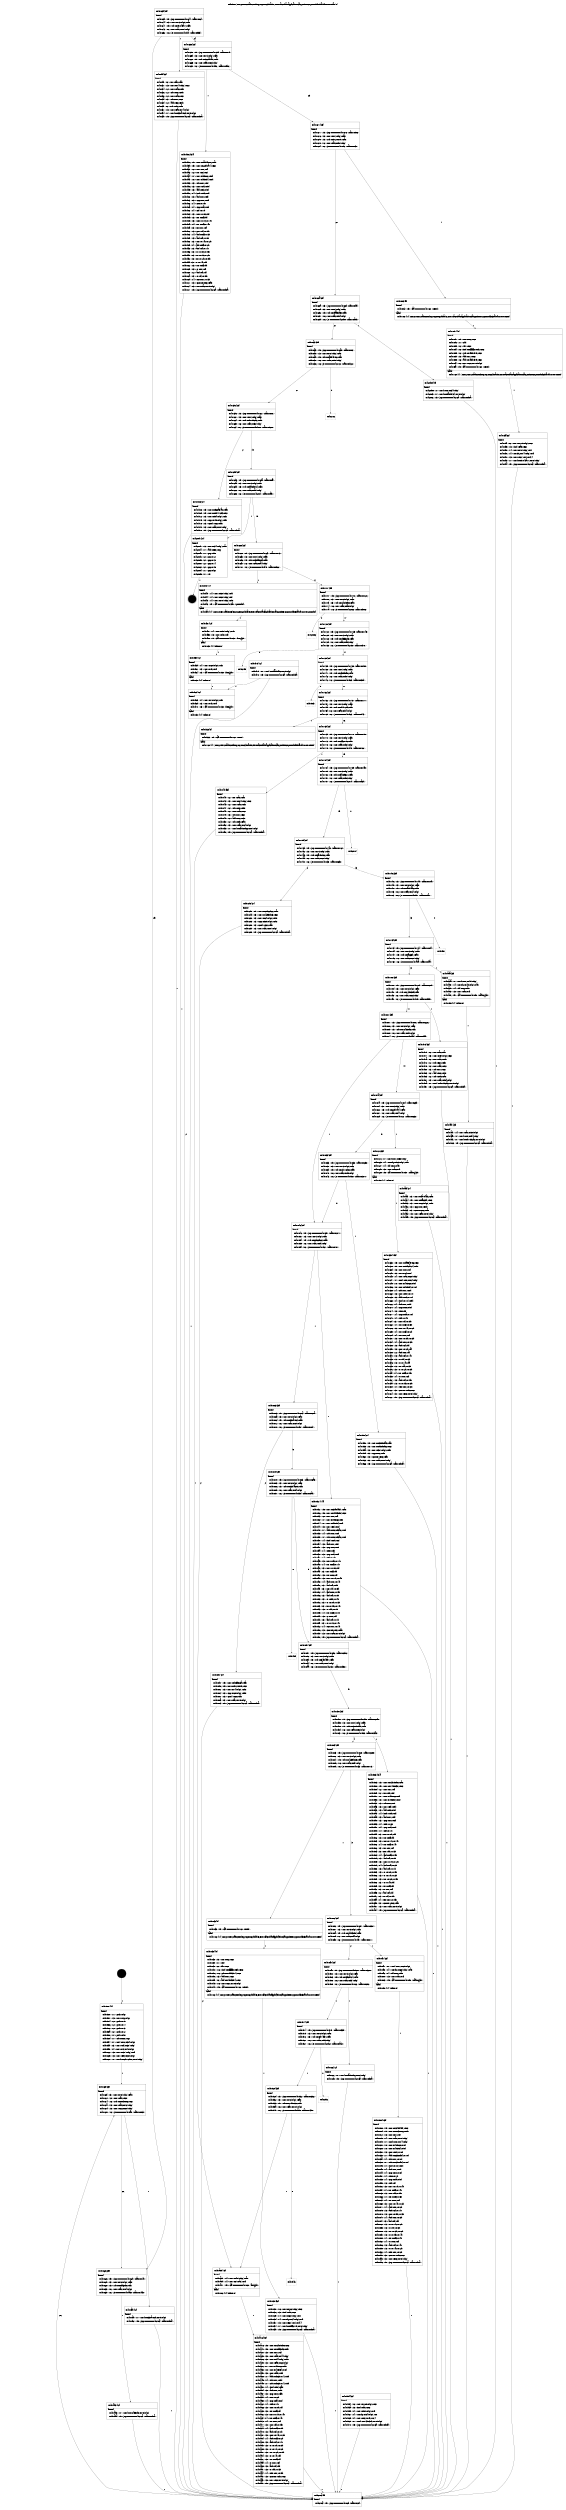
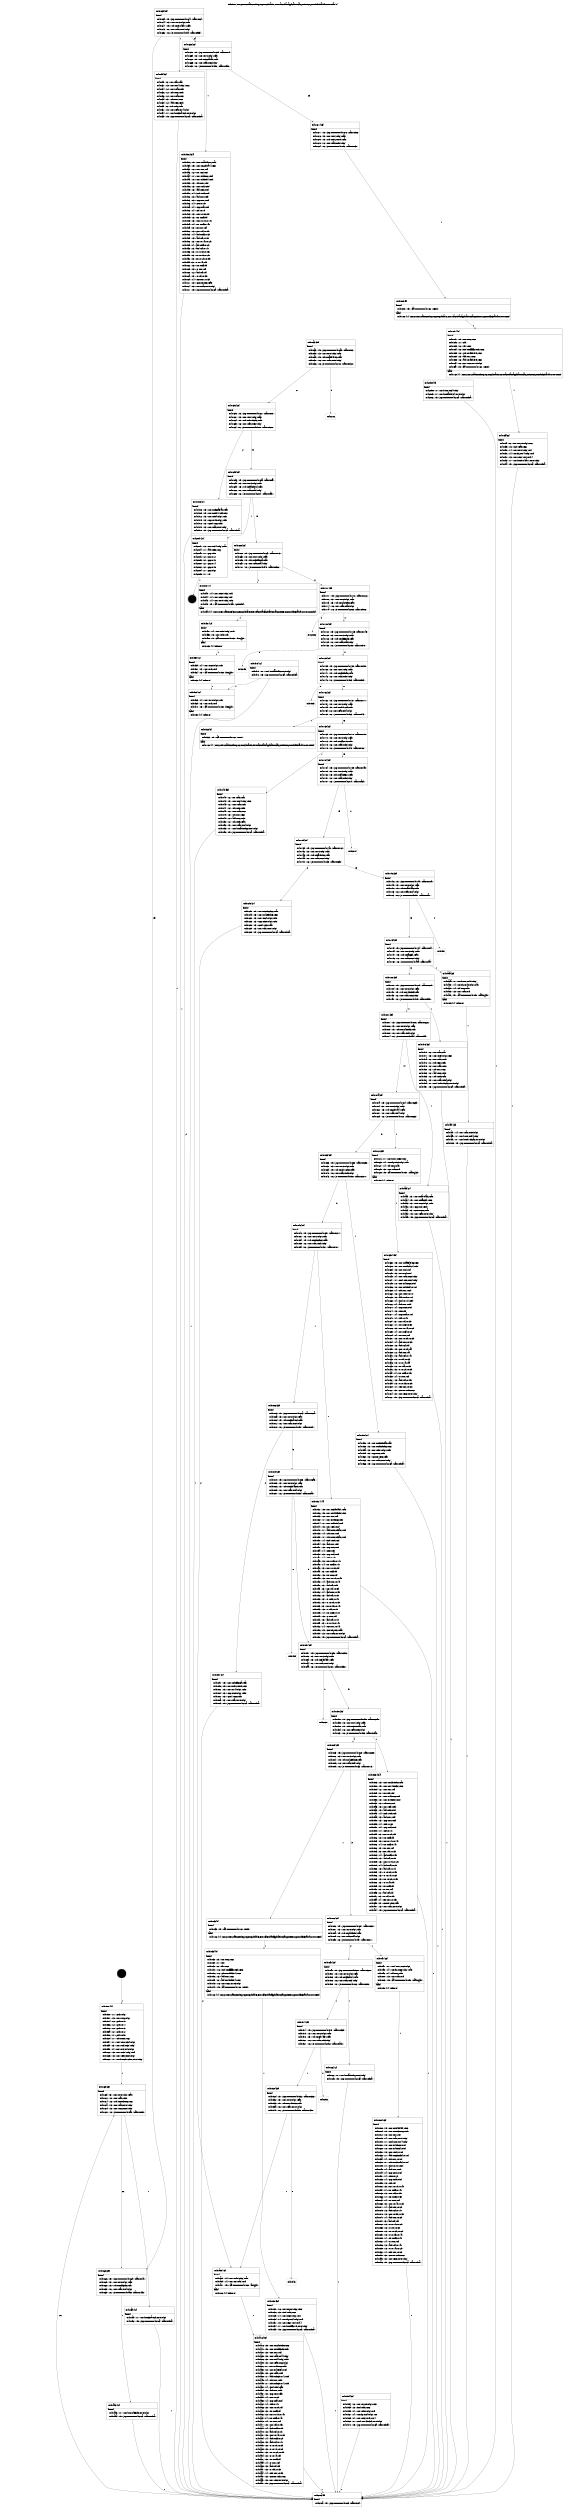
node "0x40168a [25]": removed
edge "0x401801 [25]" -> "0x40184c [25]": now "0x401801 [25]" -> "0x401abf [27]"
node "0x402130": added
